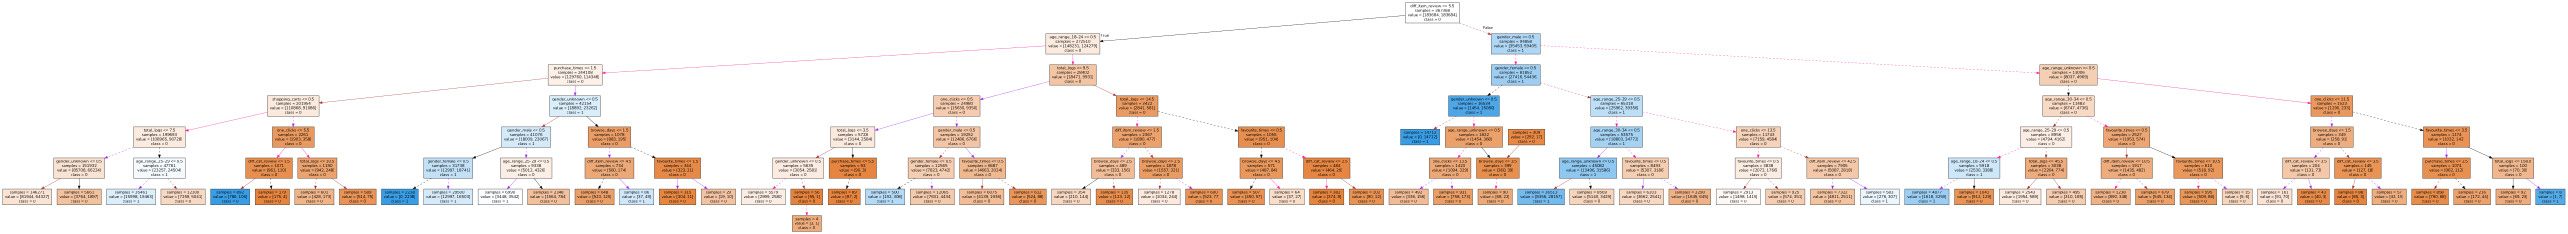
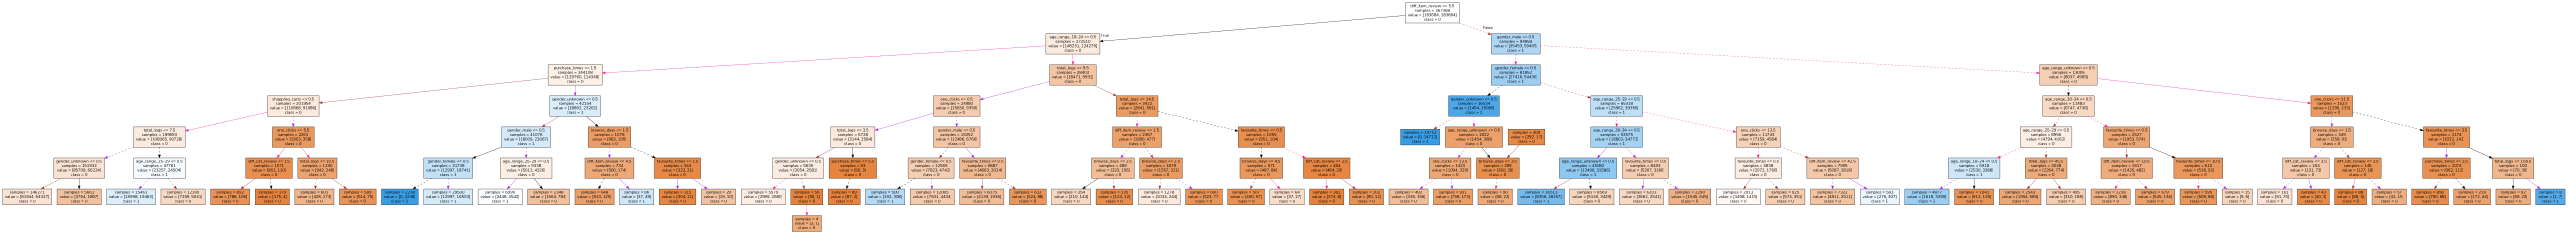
edge "browse_days <= 4.5 samples = 571 value = [487, 84] class = 0" -> "samples = 507 value = [450, 57] class = 0": color black -> brown
node "samples = 35461 value = [15998, 19463] class = 1": label "samples = 35461 value = [15998, 19463] class = 1" -> "samples = 15461 value = [15998, 19463] class = 1"
node "samples = 892 value = [786, 106] class = 0": fillcolor #399de5 -> #e99254
node "samples = 2543 value = [1954, 589] class = 0": fillcolor #fae9dc -> #eda775
